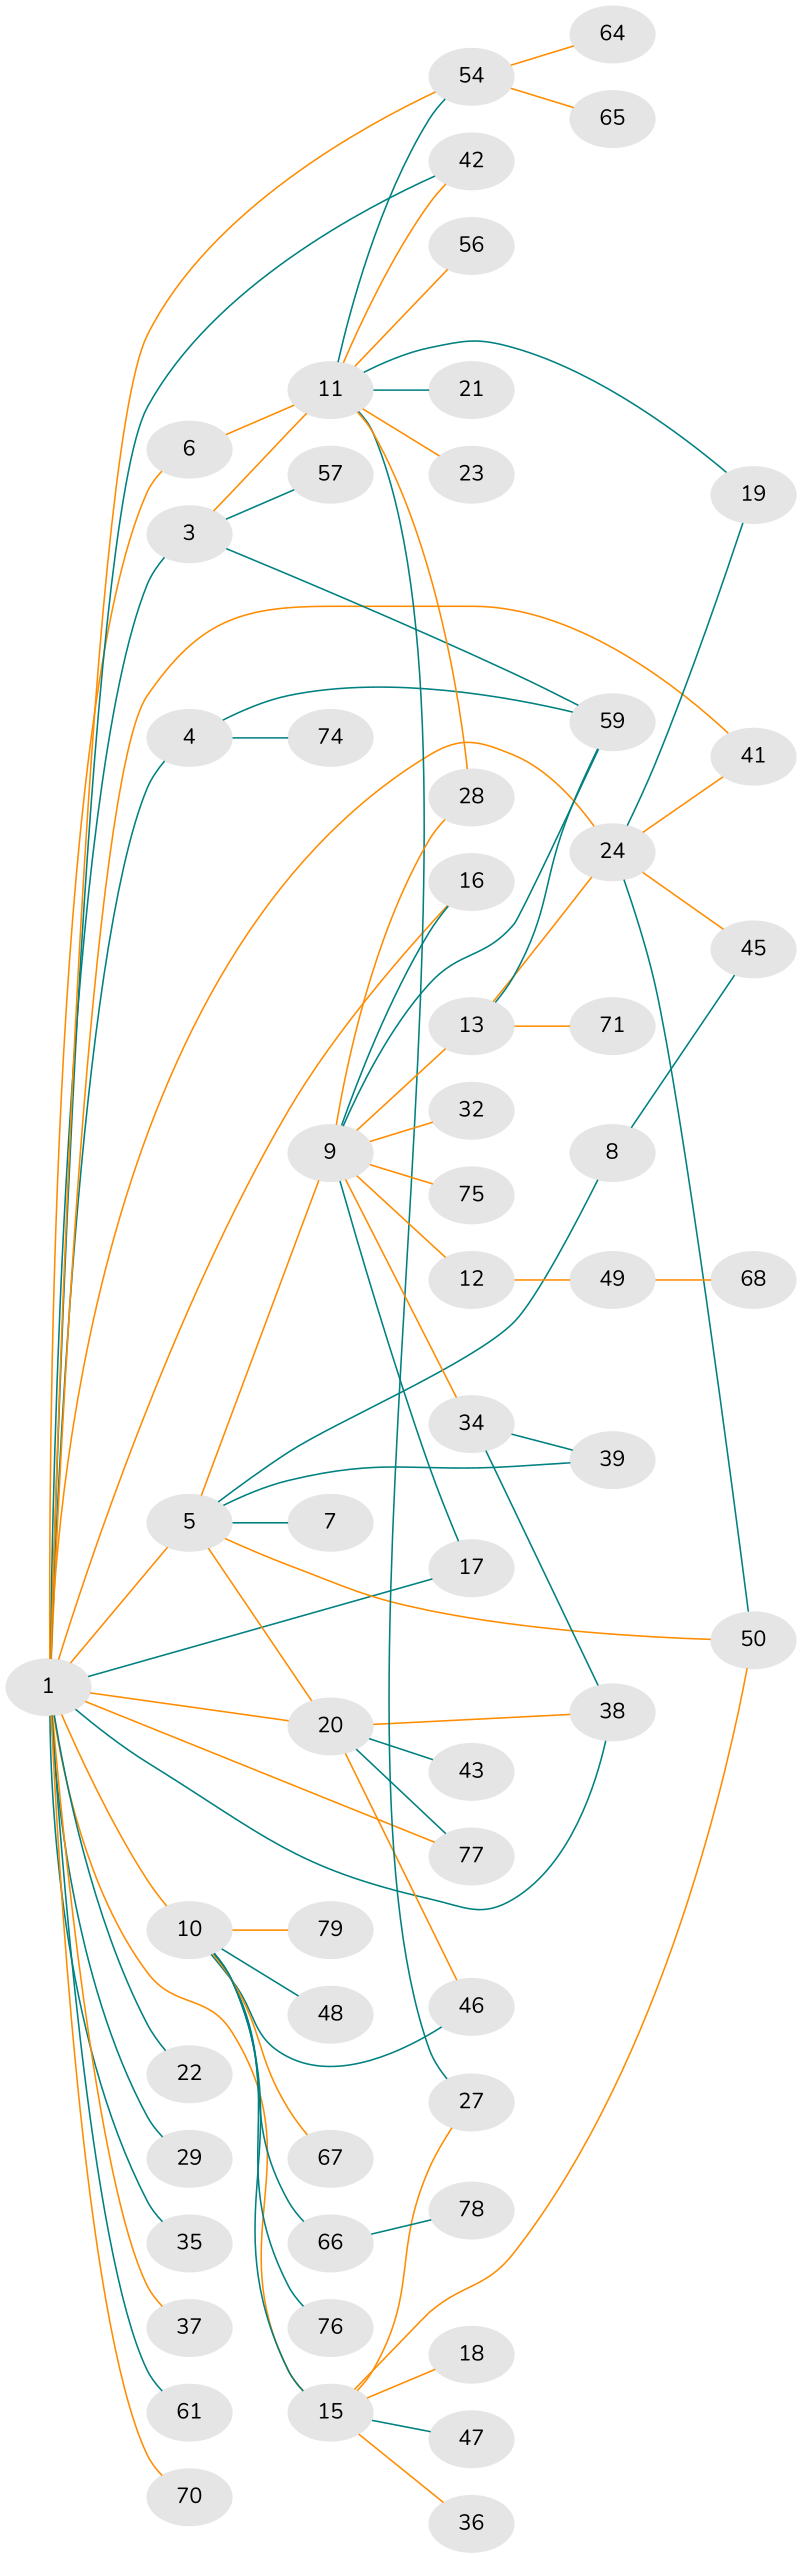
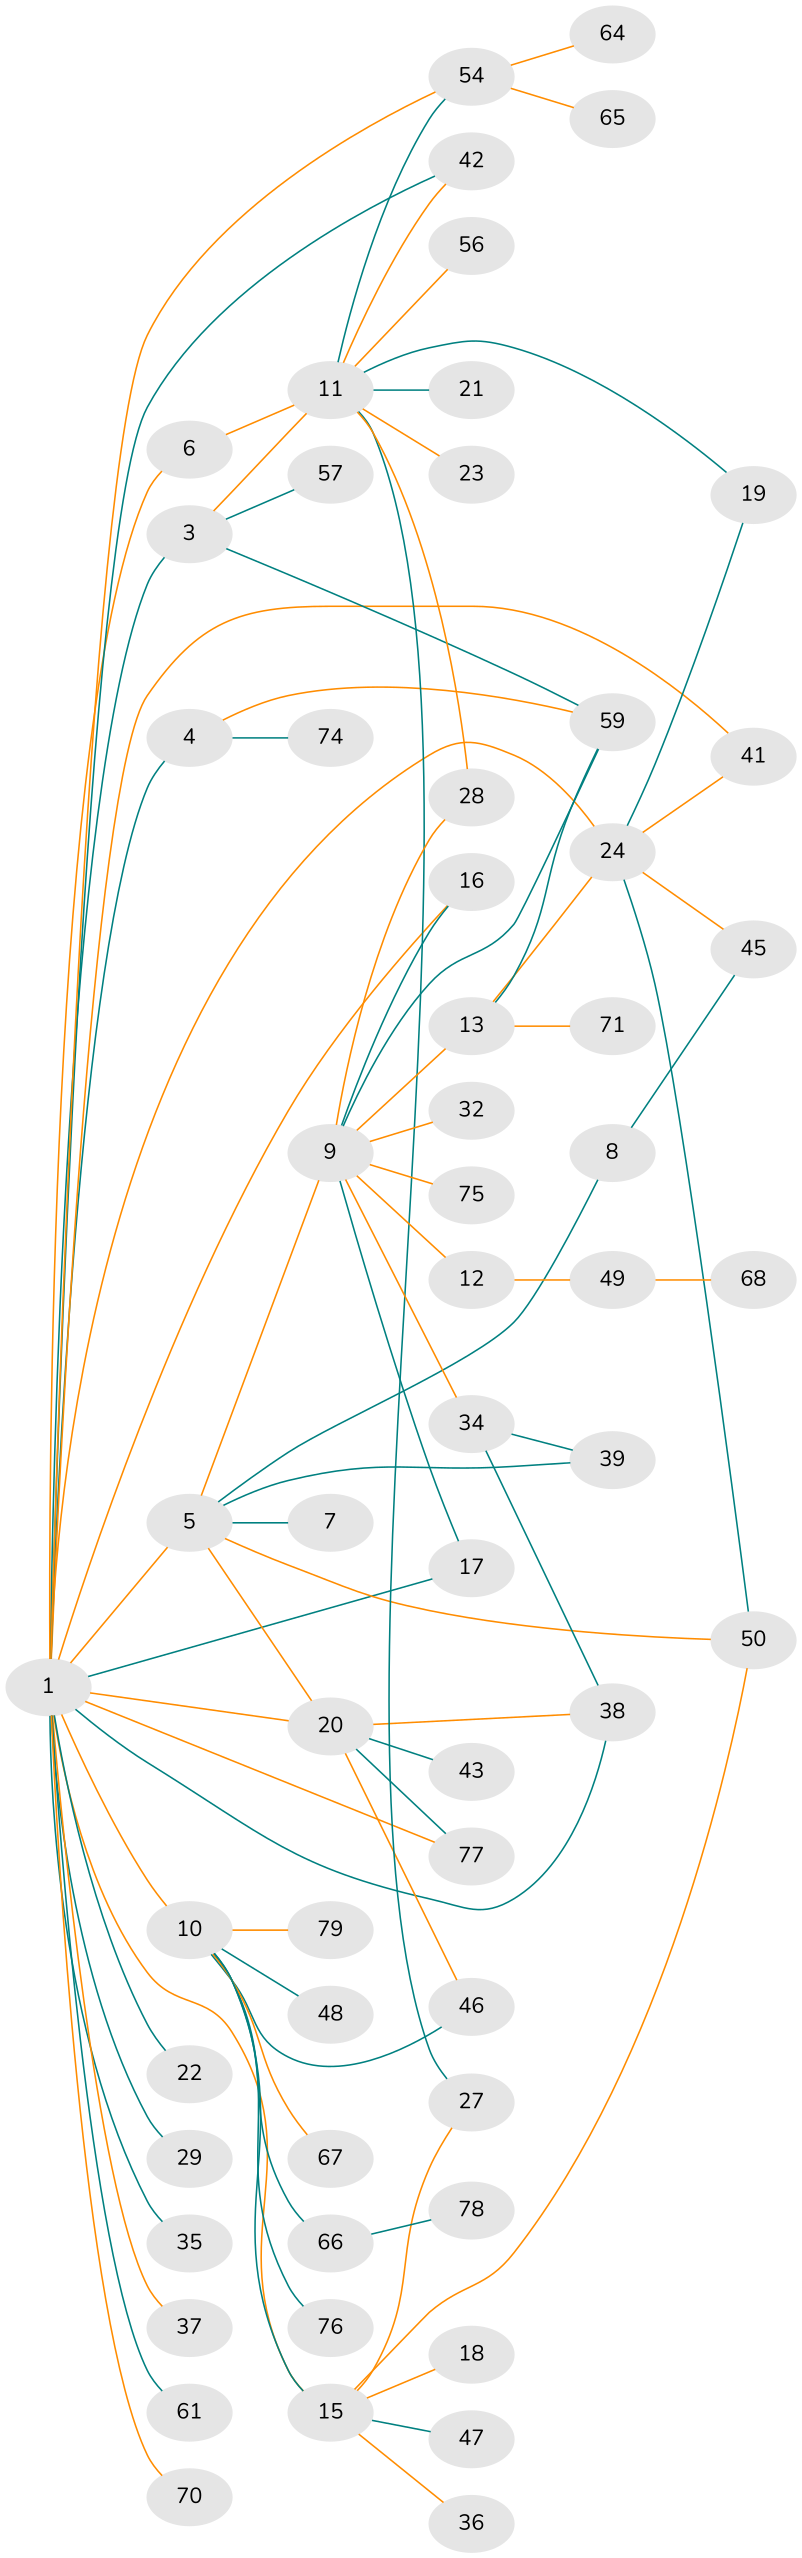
edge "59" -- "4": color teal -> darkorange
